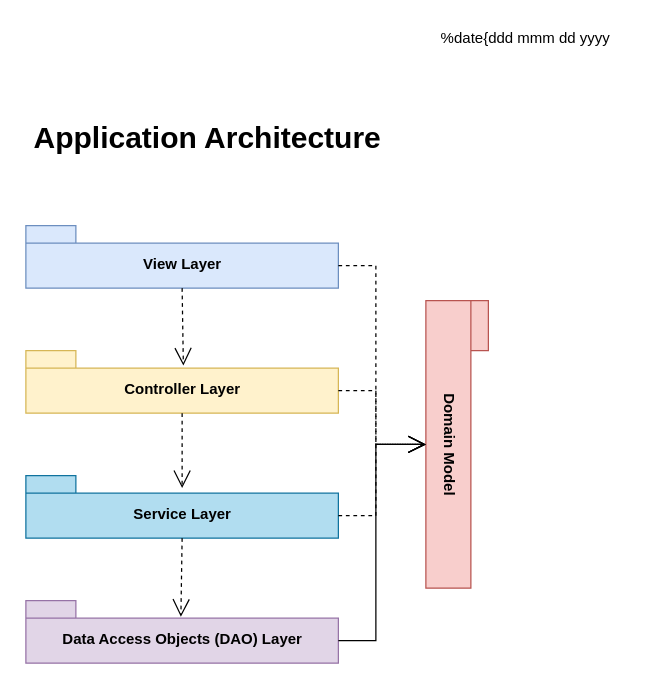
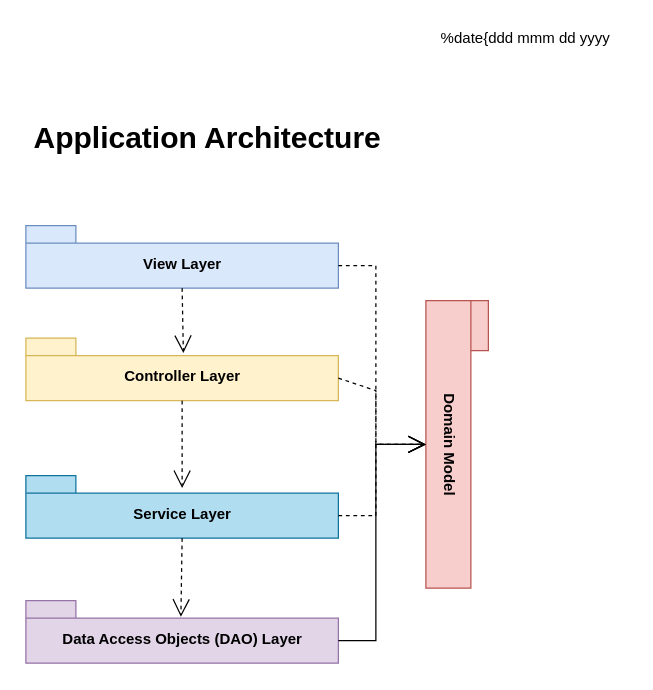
node "Controller Layer": moved (182, 382) -> (182, 369)
